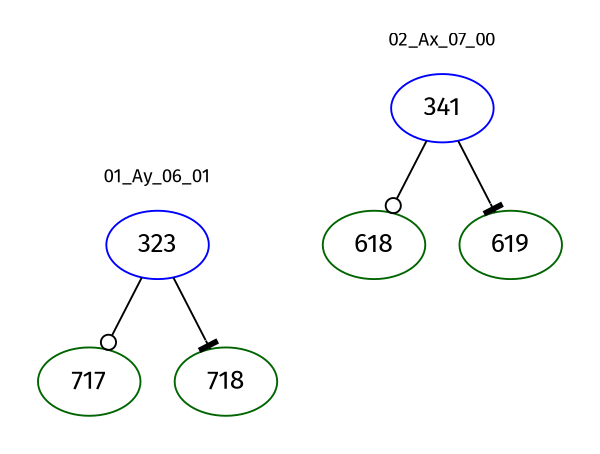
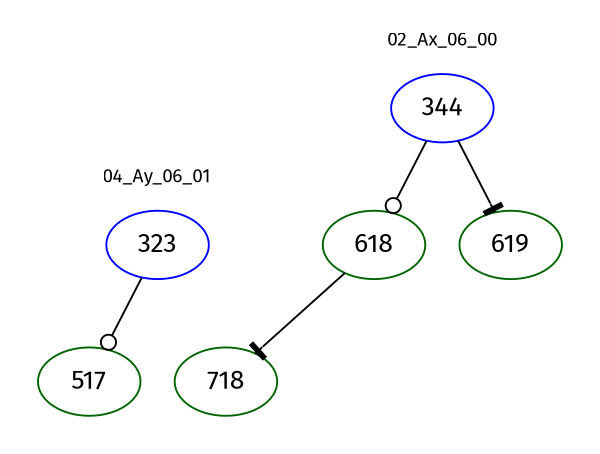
cluster "02_Ax_07_00": label "02_Ax_07_00" -> "02_Ax_06_00"
node "341": label "341" -> "344"
cluster "01_Ay_06_01": label "01_Ay_06_01" -> "04_Ay_06_01"
edge "323" -> "718": now "618" -> "718"
node "717": label "717" -> "517"
